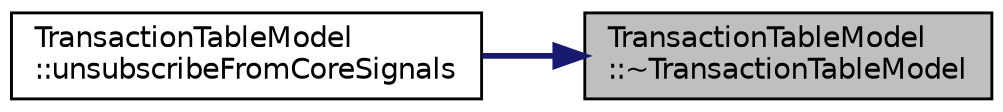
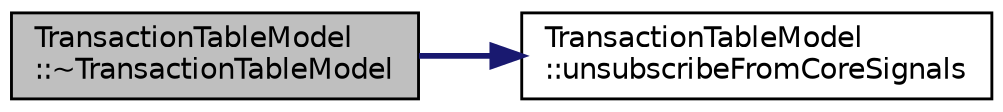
edge "TransactionTableModel ::unsubscribeFromCoreSignals" -> "TransactionTableModel ::~TransactionTableModel": reversed
